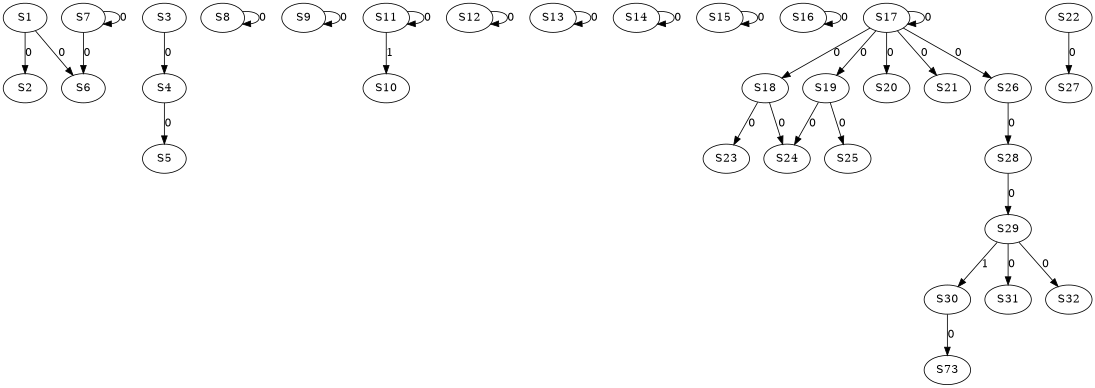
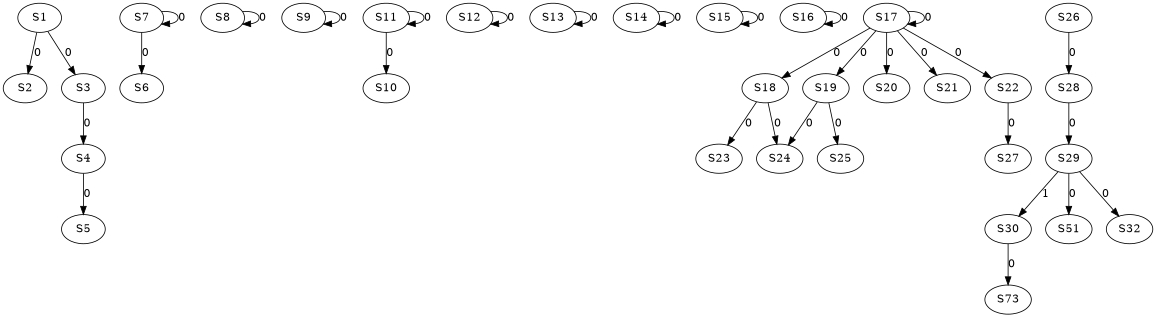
edge "S1" -> "S6": now "S1" -> "S3"
edge "S17" -> "S26": now "S17" -> "S22"
edge "S11" -> "S10": label "1" -> "0"
node "S31": label "S31" -> "S51"
